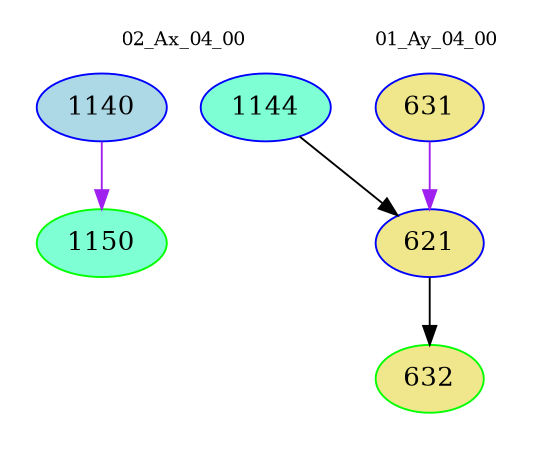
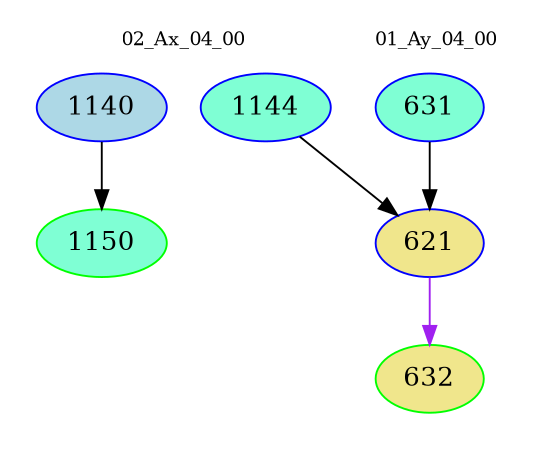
node "631": fillcolor khaki -> aquamarine
edge "1140" -> "1150": color purple -> black
edge "631" -> "621": color purple -> black
edge "621" -> "632": color black -> purple
